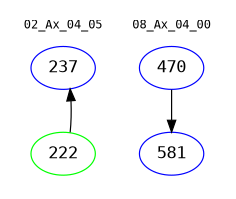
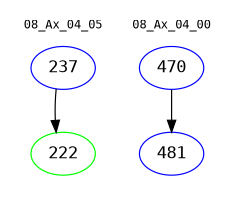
cluster "02_Ax_04_05": label "02_Ax_04_05" -> "08_Ax_04_05"
edge "222" -> "237": reversed
node "581": label "581" -> "481"
